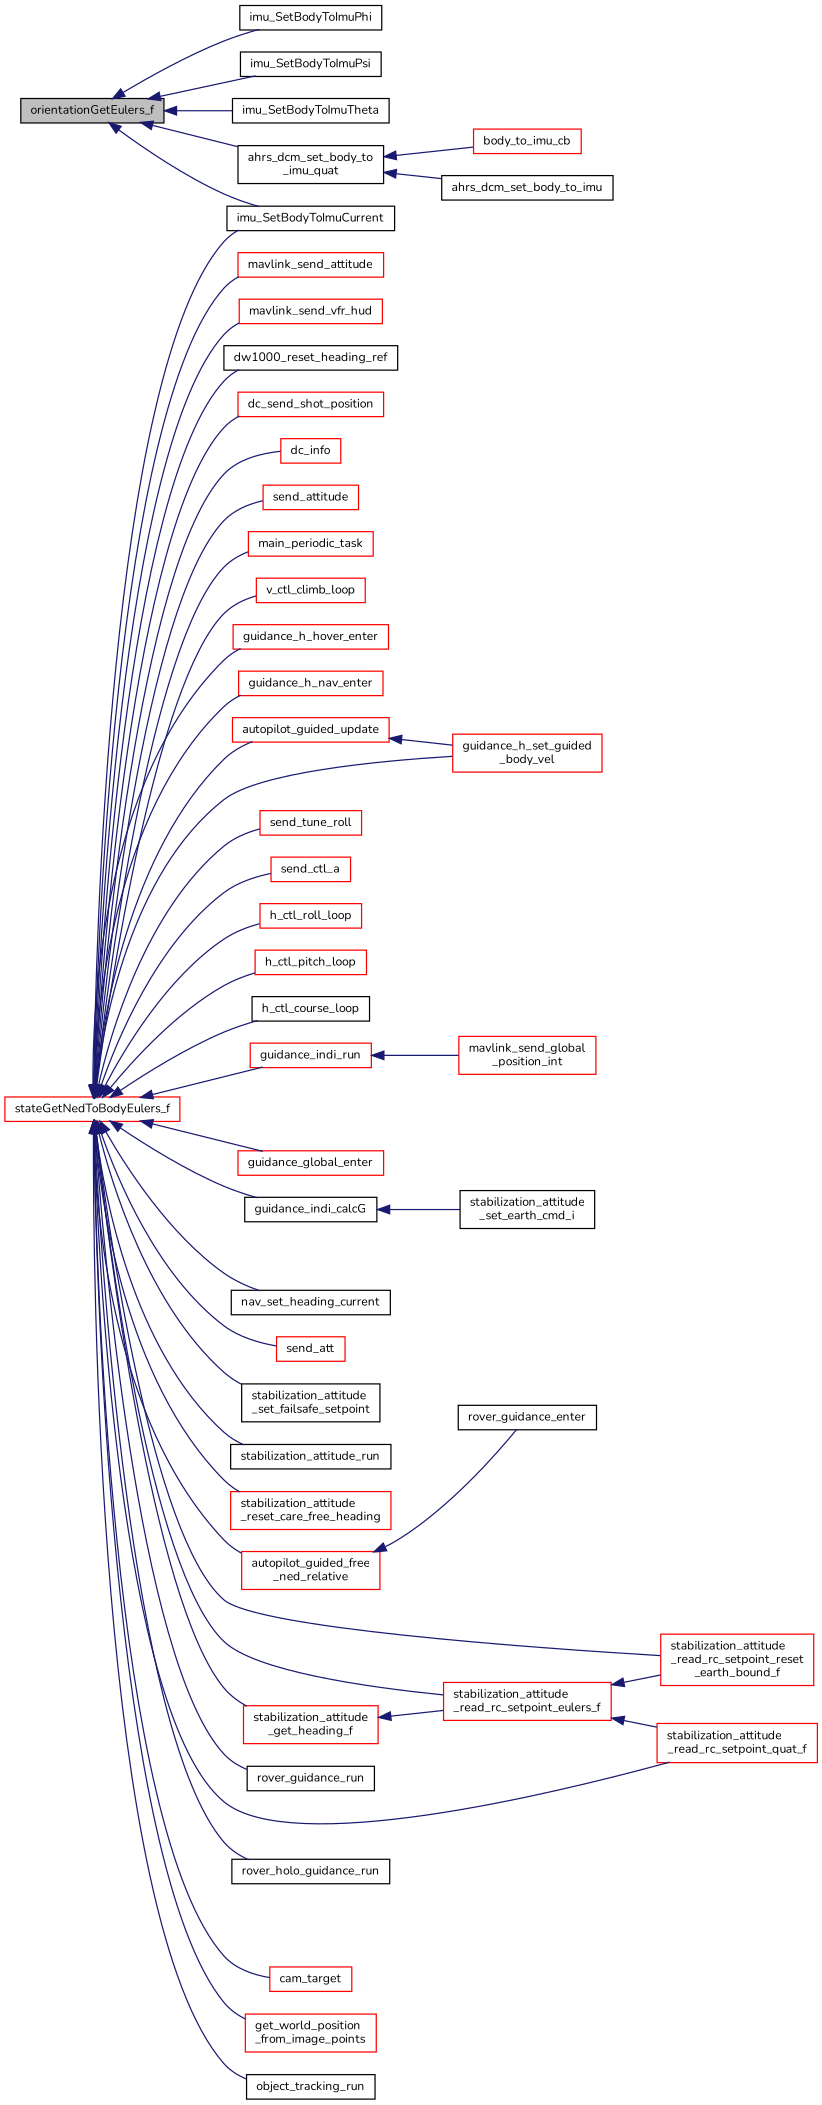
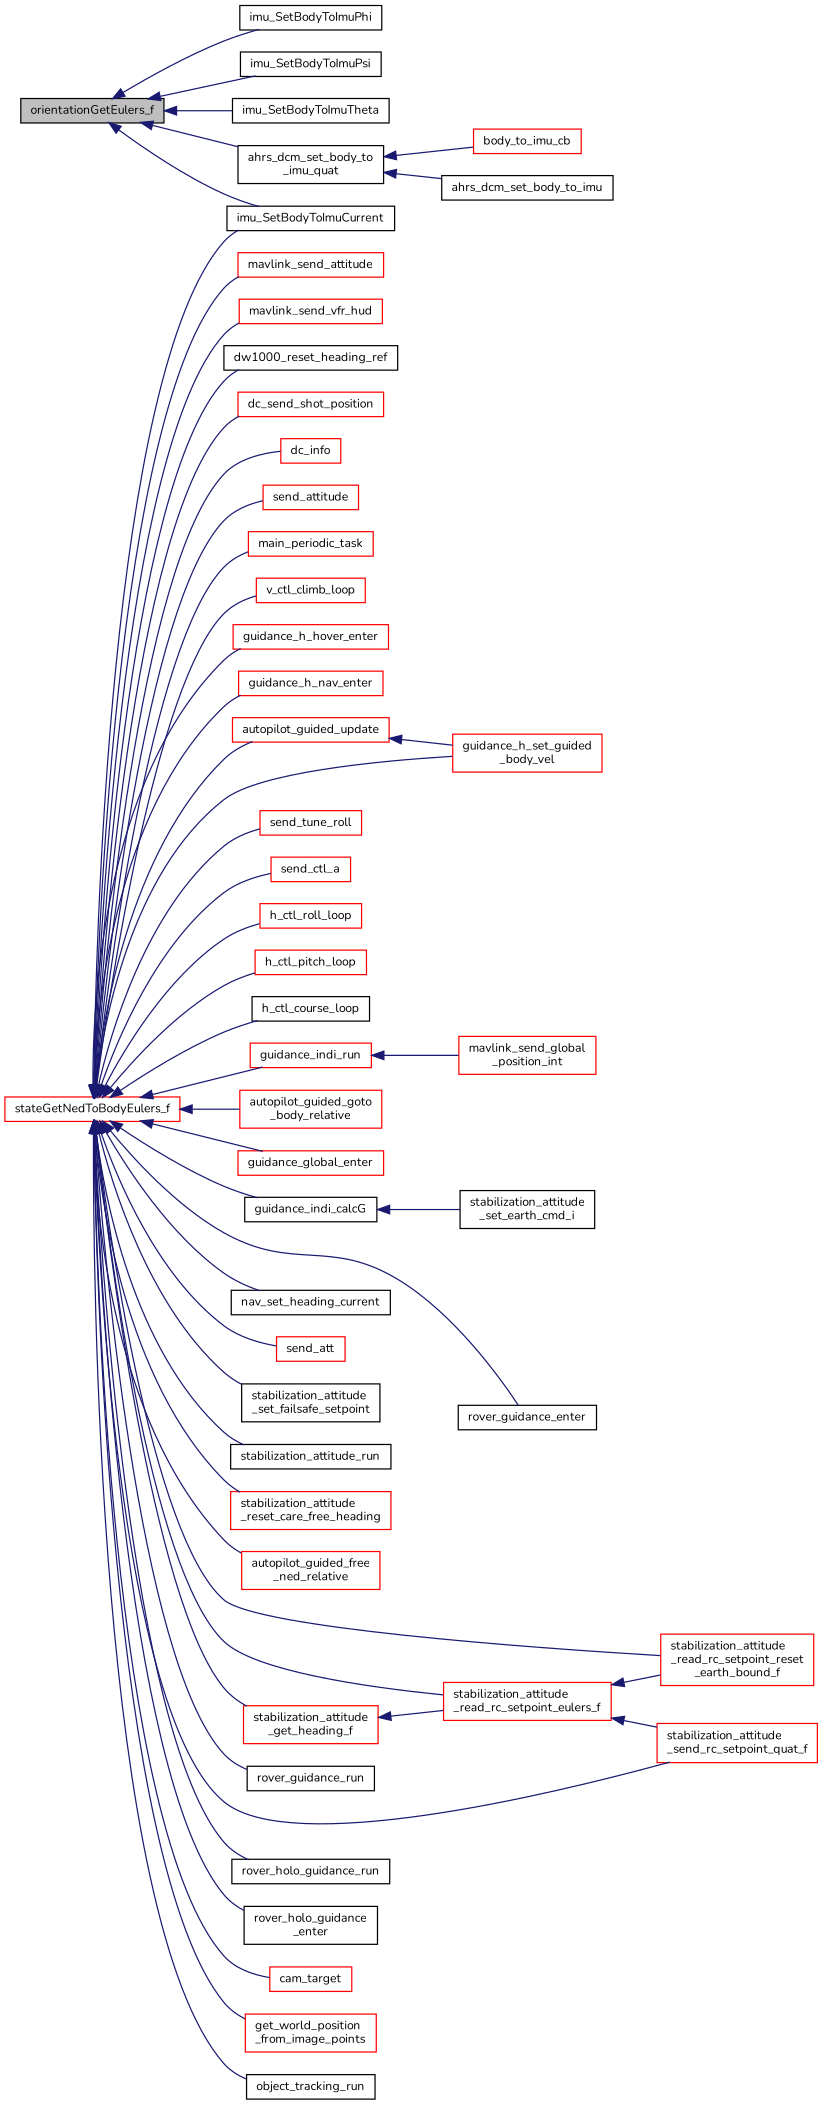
node "autopilot_guided_goto _body_relative": added
edge "rover_guidance_enter" -> "autopilot_guided_free _ned_relative": now "rover_guidance_enter" -> "stateGetNedToBodyEulers_f"
node "stabilization_attitude _read_rc_setpoint_quat_f": label "stabilization_attitude _read_rc_setpoint_quat_f" -> "stabilization_attitude _send_rc_setpoint_quat_f"
node "rover_holo_guidance _enter": added
